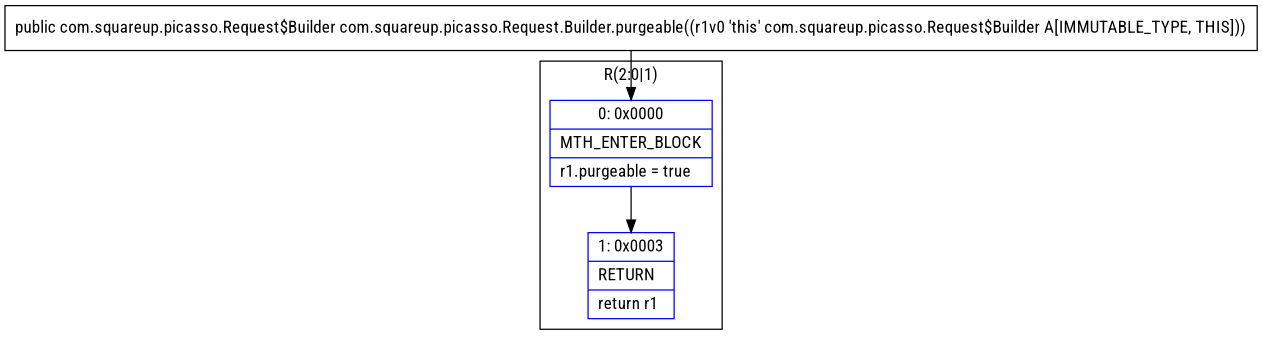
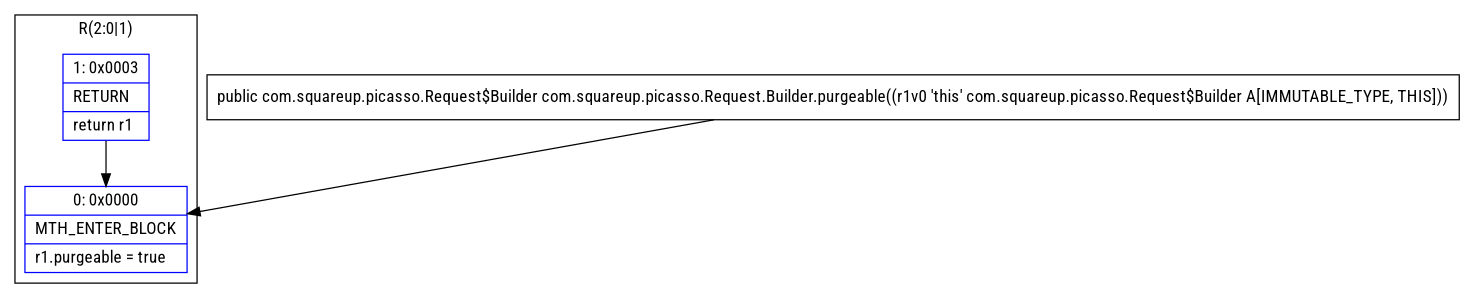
edge "0: 0x0000" -> "1: 0x0003": reversed
